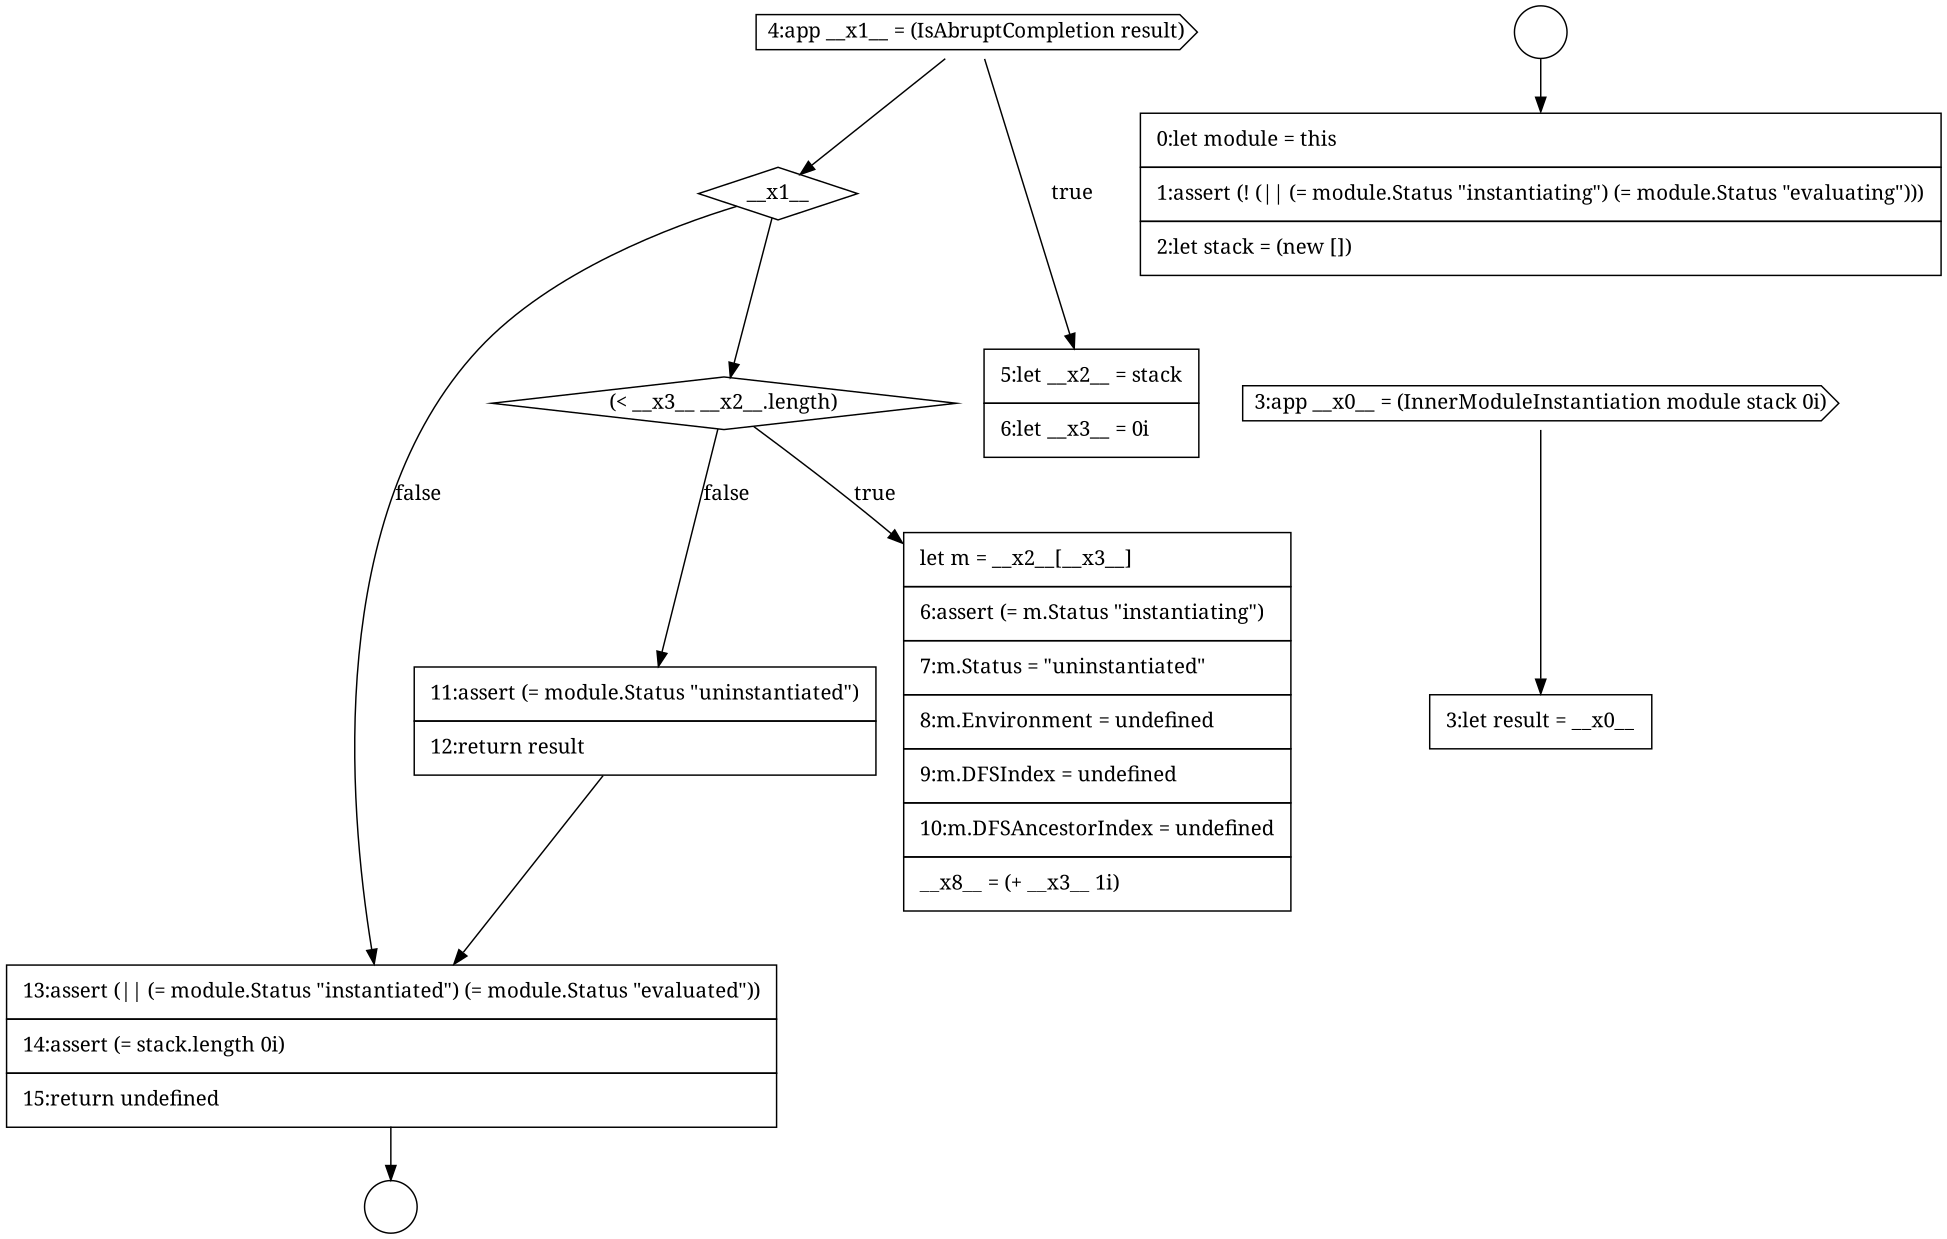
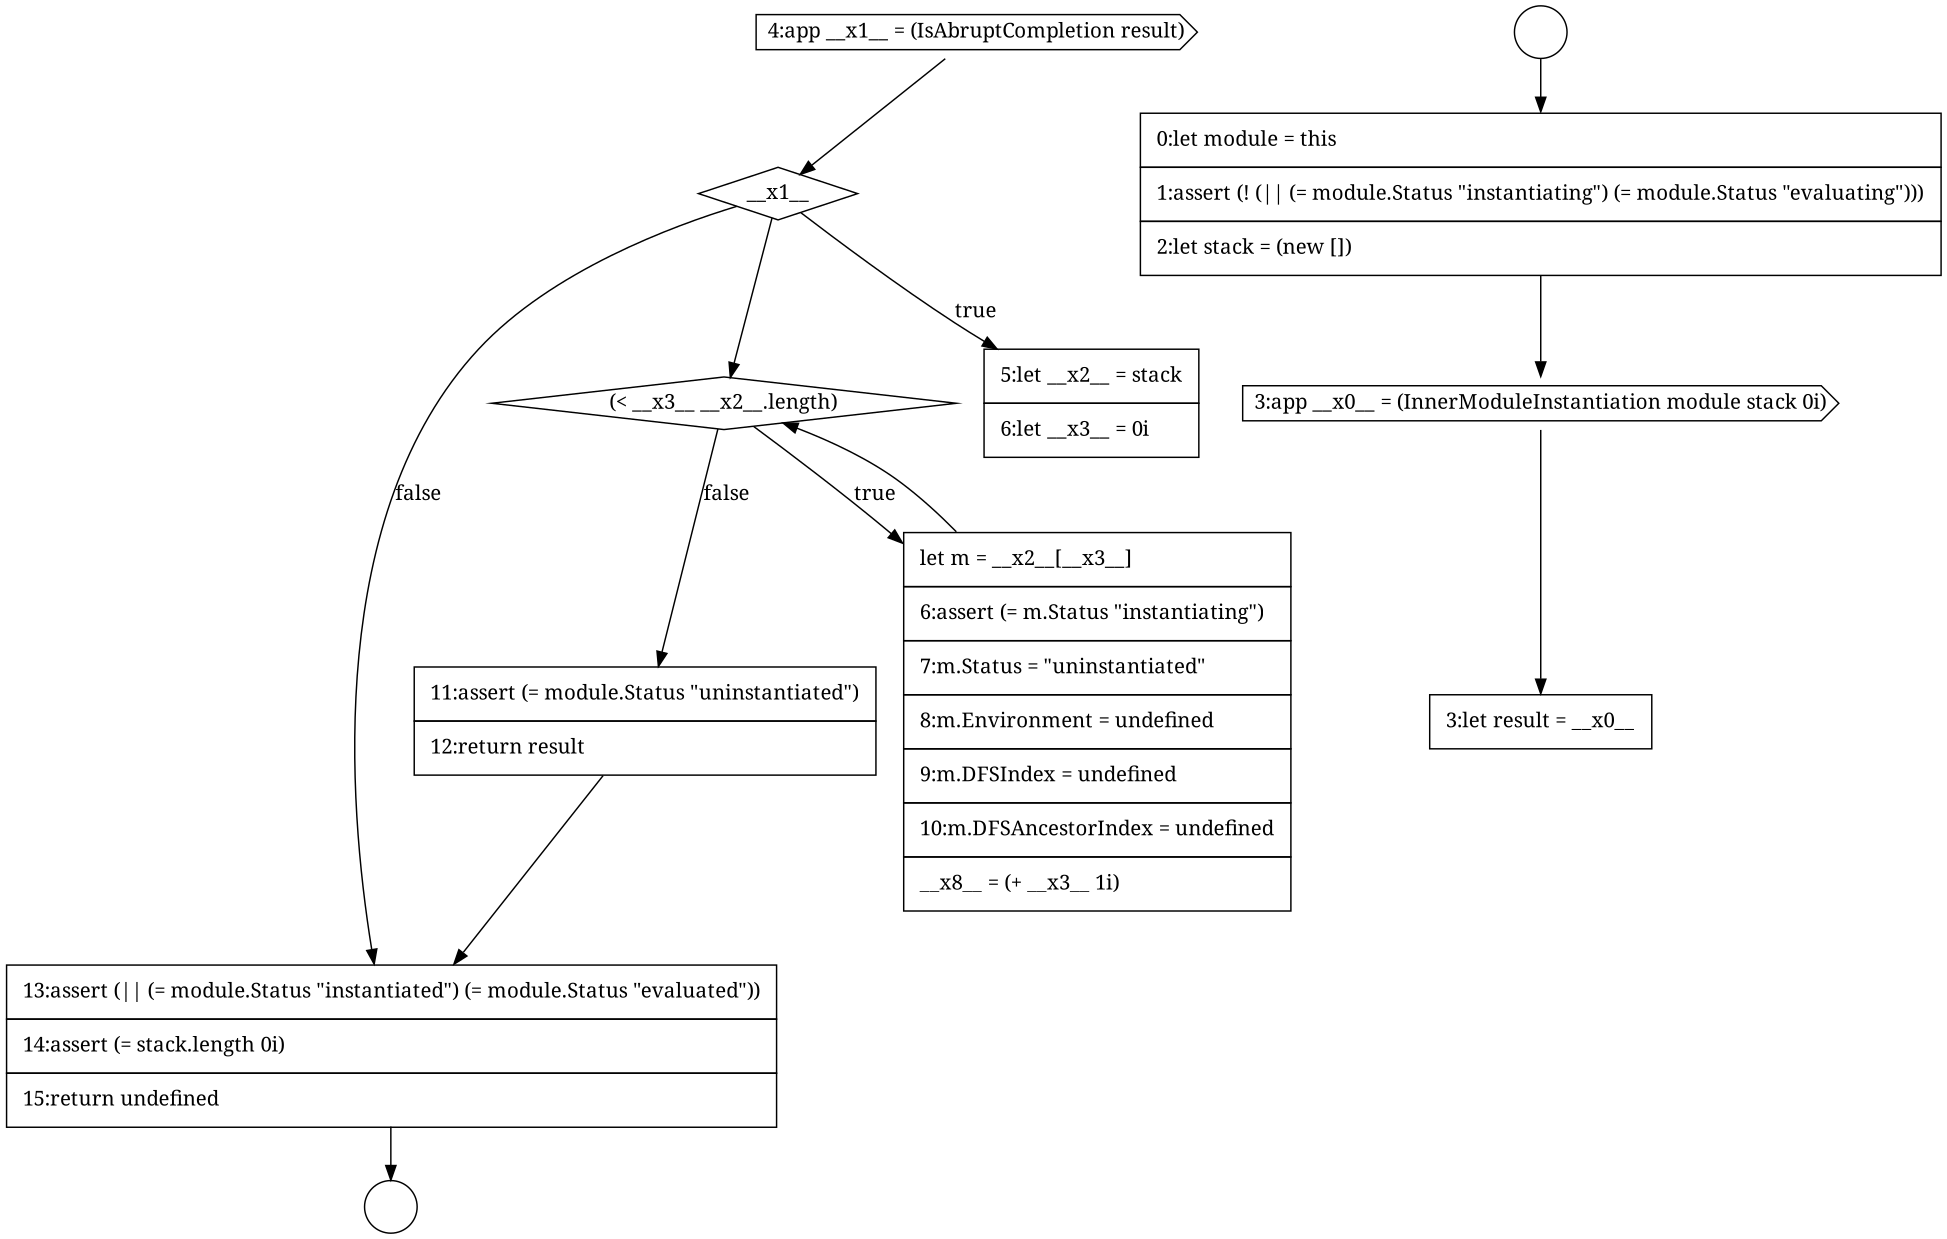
edge "4:app __x1__ = (IsAbruptCompletion result)" -> "5:let __x2__ = stack": now "__x1__" -> "5:let __x2__ = stack"
edge "0:let module = this" -> "3:app __x0__ = (InnerModuleInstantiation module stack 0i)": added
edge "let m = __x2__[__x3__]" -> "(< __x3__ __x2__.length)": added
